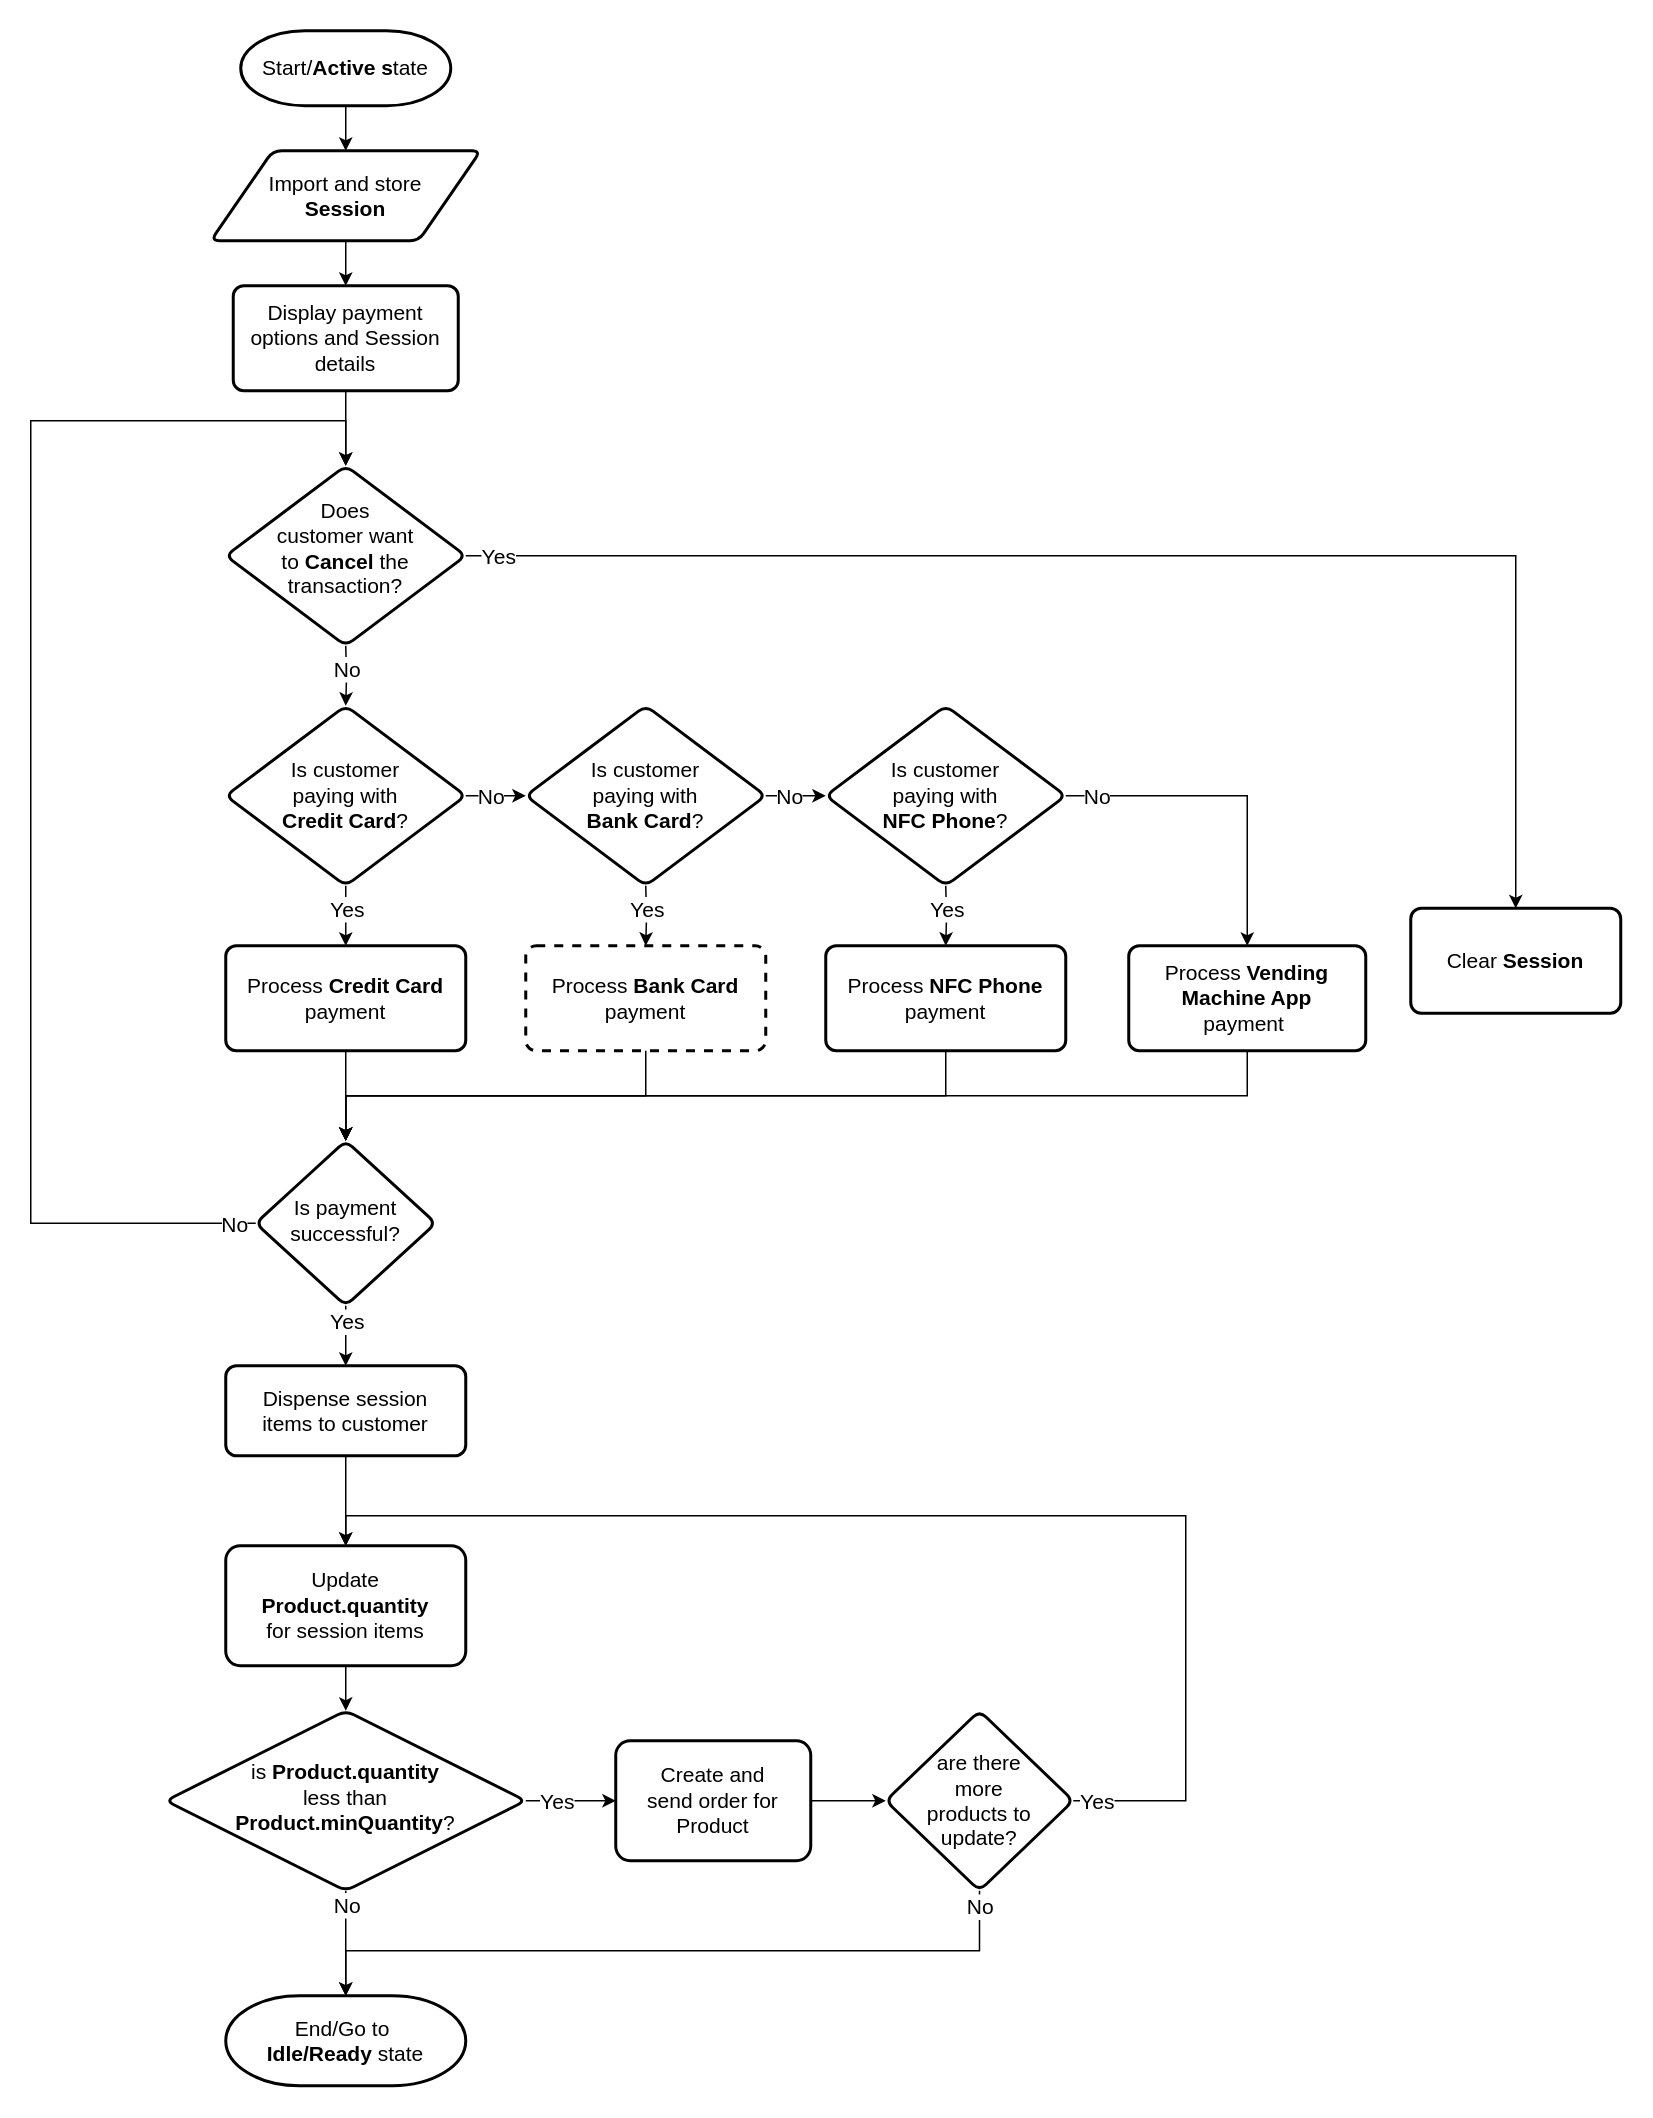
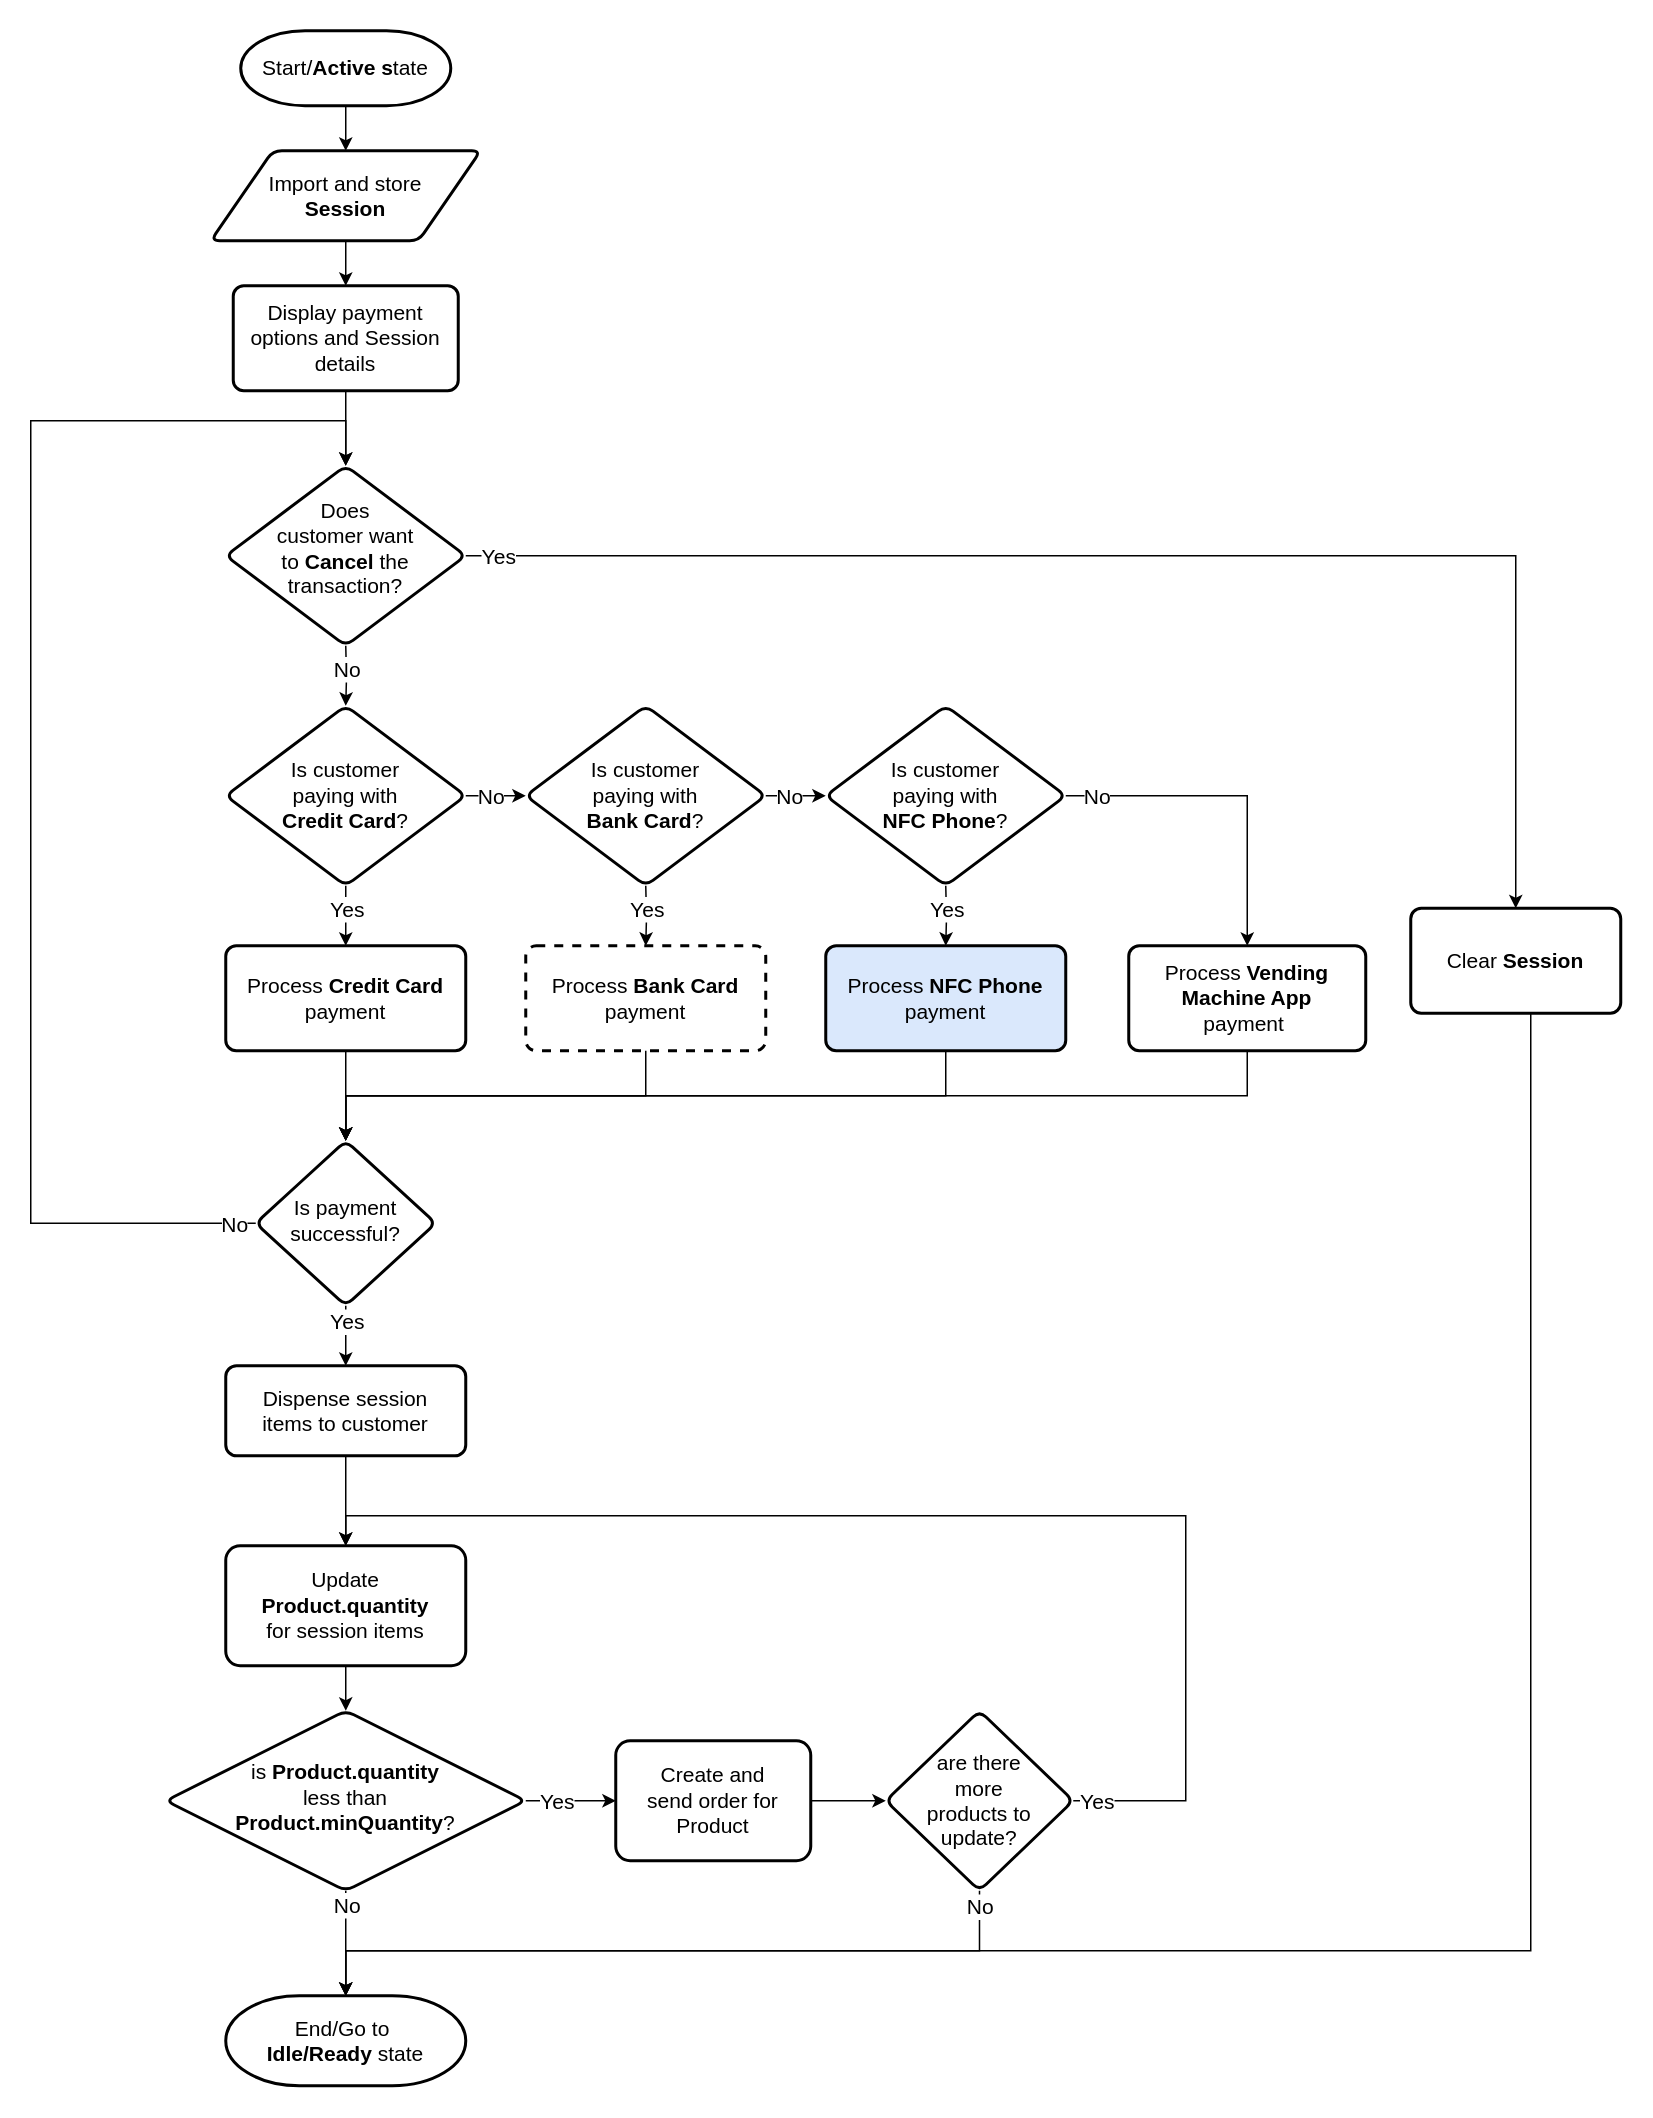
node "Process NFC Phone payment": fillcolor #ffffff -> #dae8fc
edge "Clear Session" -> "End/Go to Idle/Ready state": added
